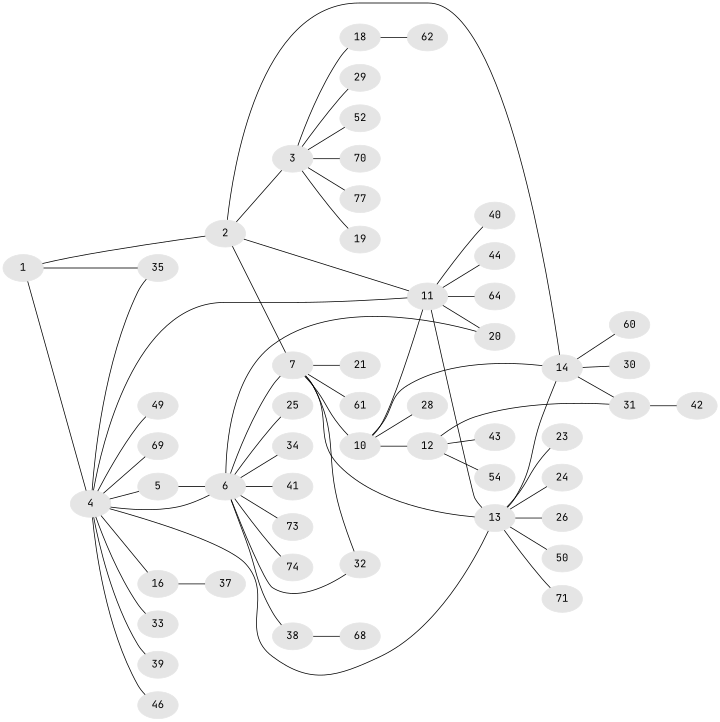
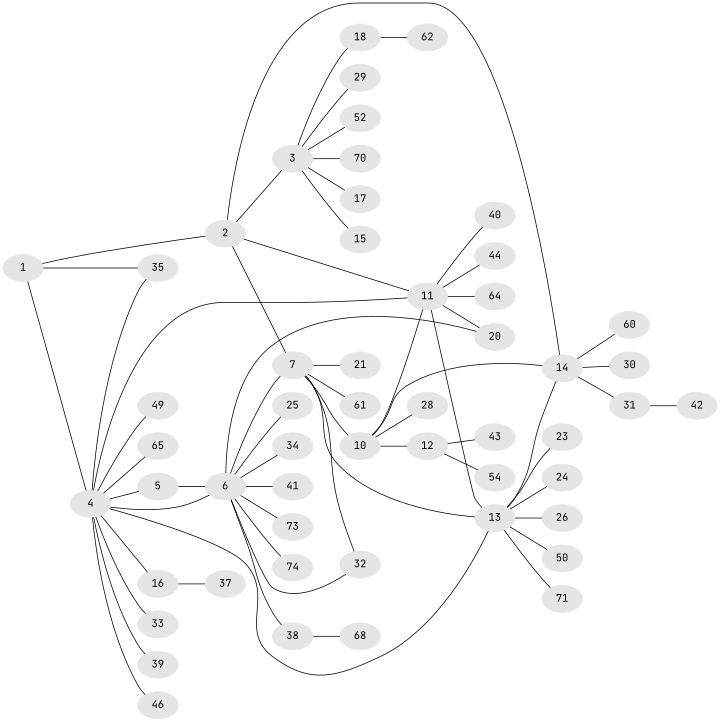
node "77": label "77" -> "17"
node "19": label "19" -> "15"
edge "31" -- "12": removed
node "69": label "69" -> "65"
